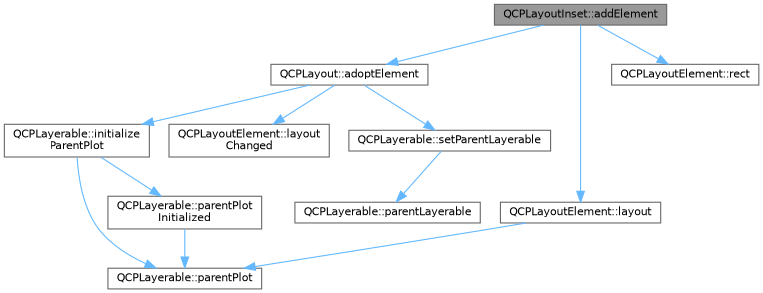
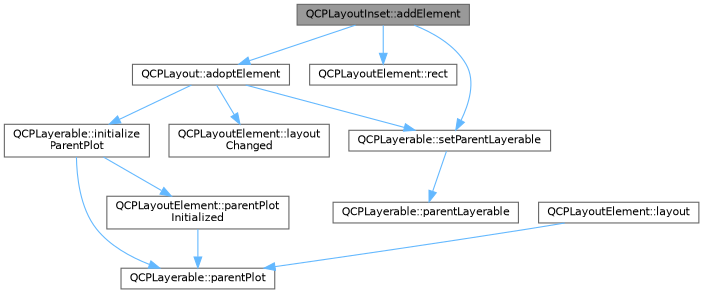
edge "QCPLayoutInset::addElement" -> "QCPLayoutElement::layout": now "QCPLayoutInset::addElement" -> "QCPLayerable::setParentLayerable"
node "QCPLayerable::parentPlot Initialized": label "QCPLayerable::parentPlot Initialized" -> "QCPLayoutElement::parentPlot Initialized"
